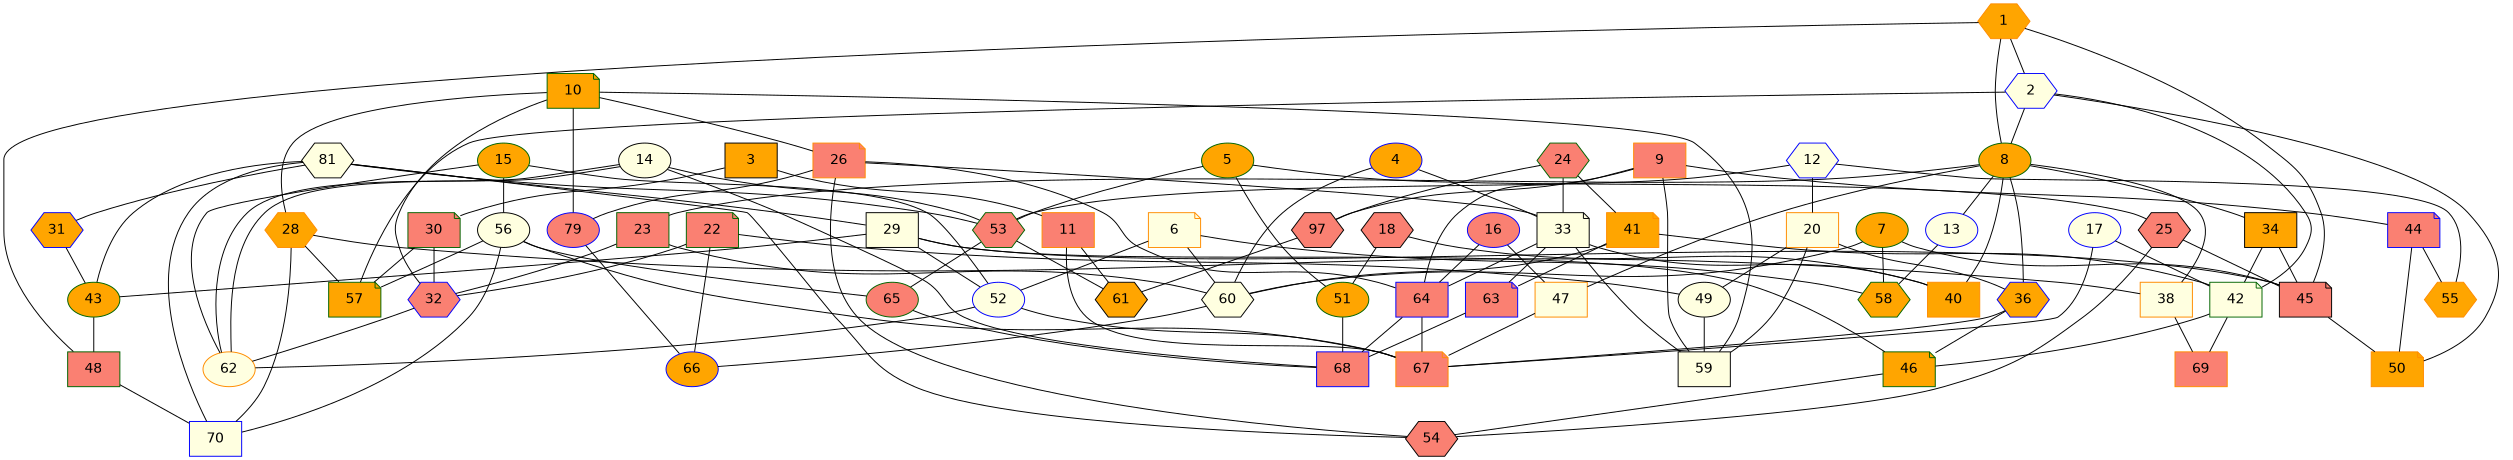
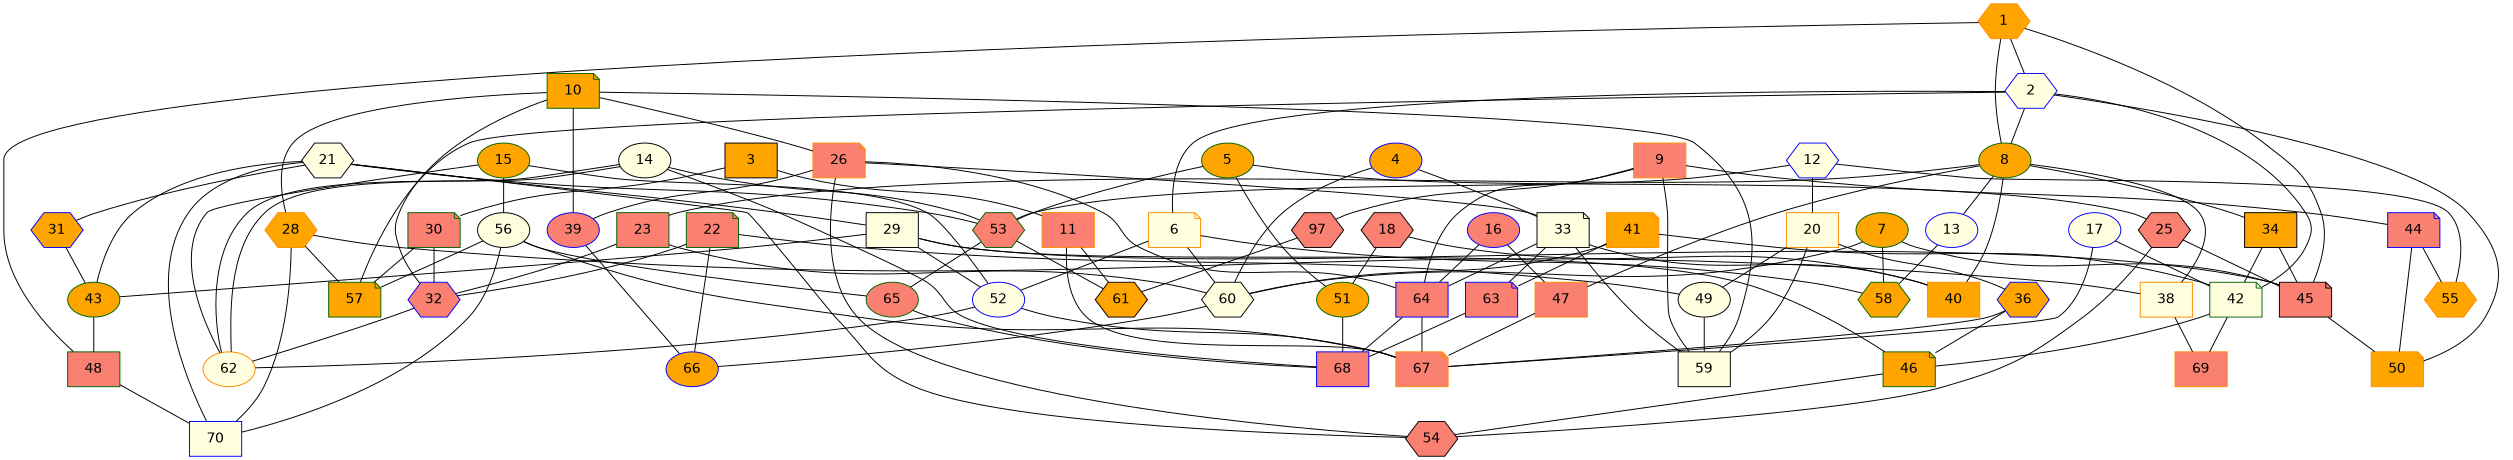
edge "2" -- "6": added
node "81": label "81" -> "21"
node "24": removed
edge "8" -- "36": removed
node "79": label "79" -> "39"
node "47": fillcolor lightyellow -> salmon
